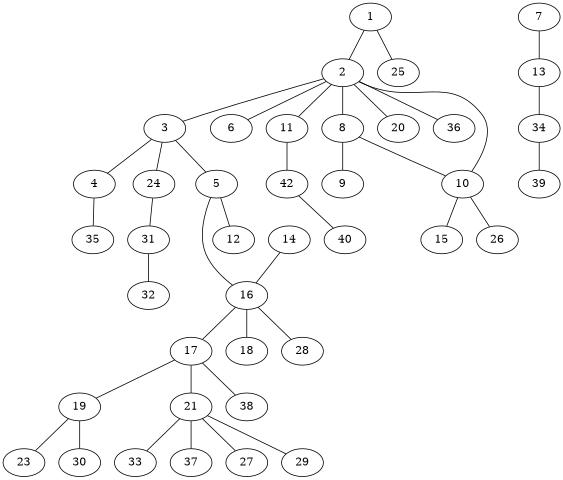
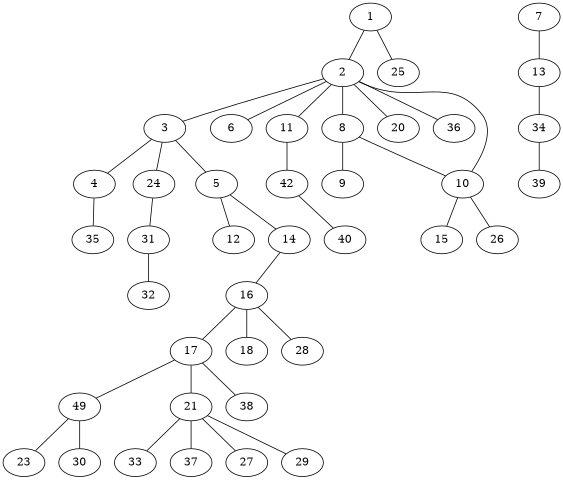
edge "5" -- "16": now "5" -- "14"
node "19": label "19" -> "49"
